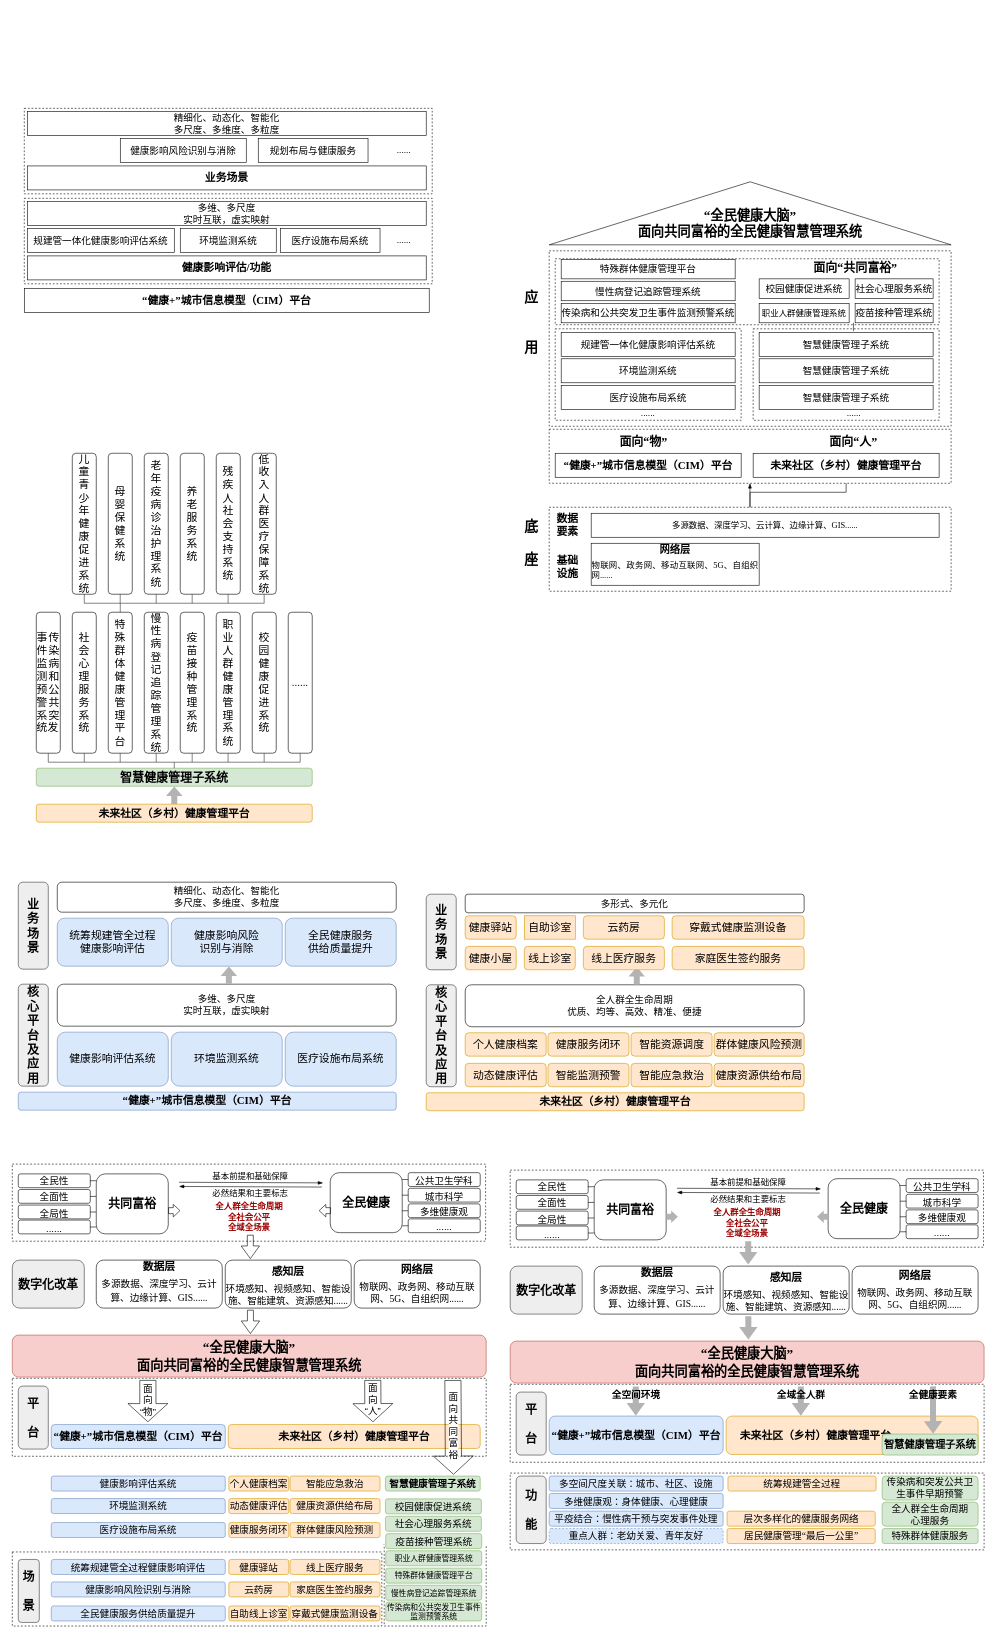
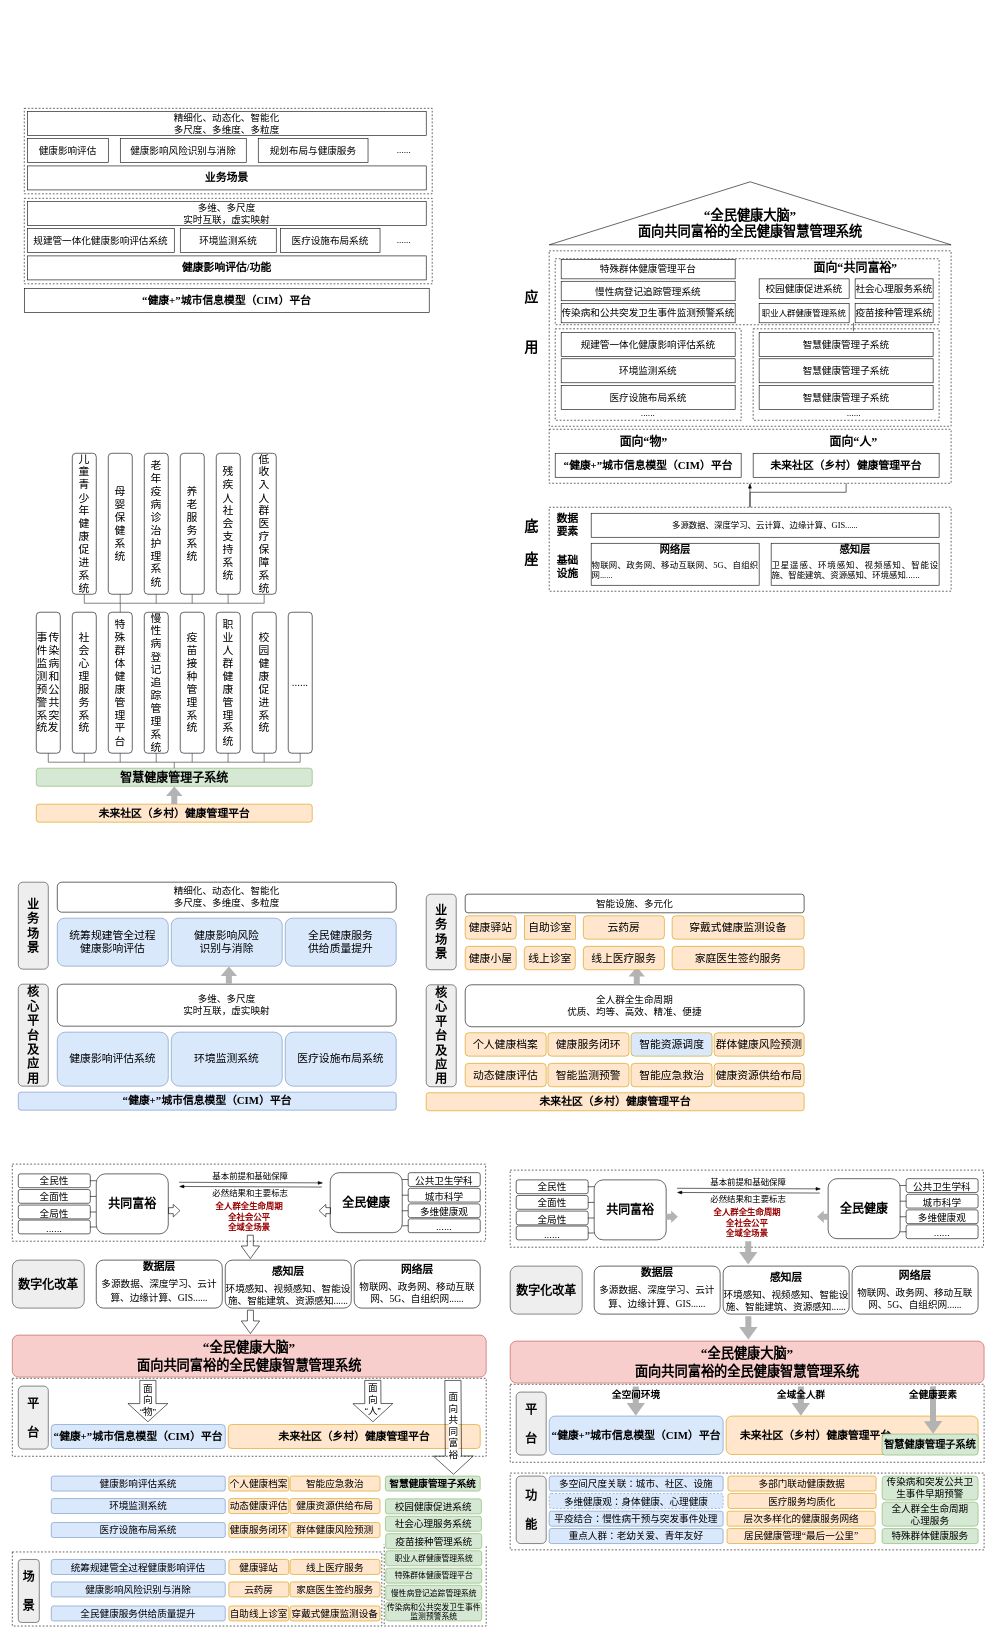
node "健康影响评估": added
node "感知层 卫星遥感、环境感知、视频感知、智能设施、智能建筑、资源感知、环境感知......": added
node "多形式、多元化": label "多形式、多元化" -> "智能设施、多元化"
node "智能资源调度": fillcolor #ffe6cc -> #dae8fc
node "统筹规建管全过程": label "统筹规建管全过程" -> "多部门联动健康数据"
node "多维健康观：身体健康、心理健康": style solid -> dashed
node "医疗服务均质化": added
node "重点人群：老幼关爱、青年友好": style dashed -> solid
